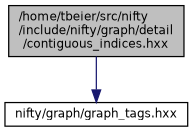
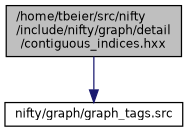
node "nifty/graph/graph_tags.hxx": label "nifty/graph/graph_tags.hxx" -> "nifty/graph/graph_tags.src"
